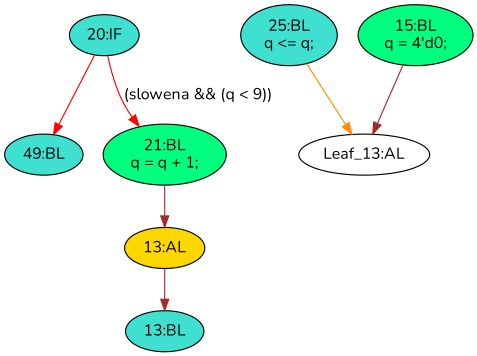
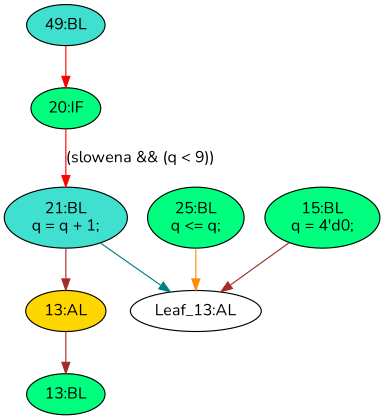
node "20:IF": fillcolor turquoise -> springgreen
node "25:BL q <= q;": fillcolor turquoise -> springgreen
edge "20:IF" -> "49:BL": reversed
node "21:BL q = q + 1;": fillcolor springgreen -> turquoise
edge "21:BL q = q + 1;" -> "Leaf_13:AL": added
node "13:BL": fillcolor turquoise -> springgreen
